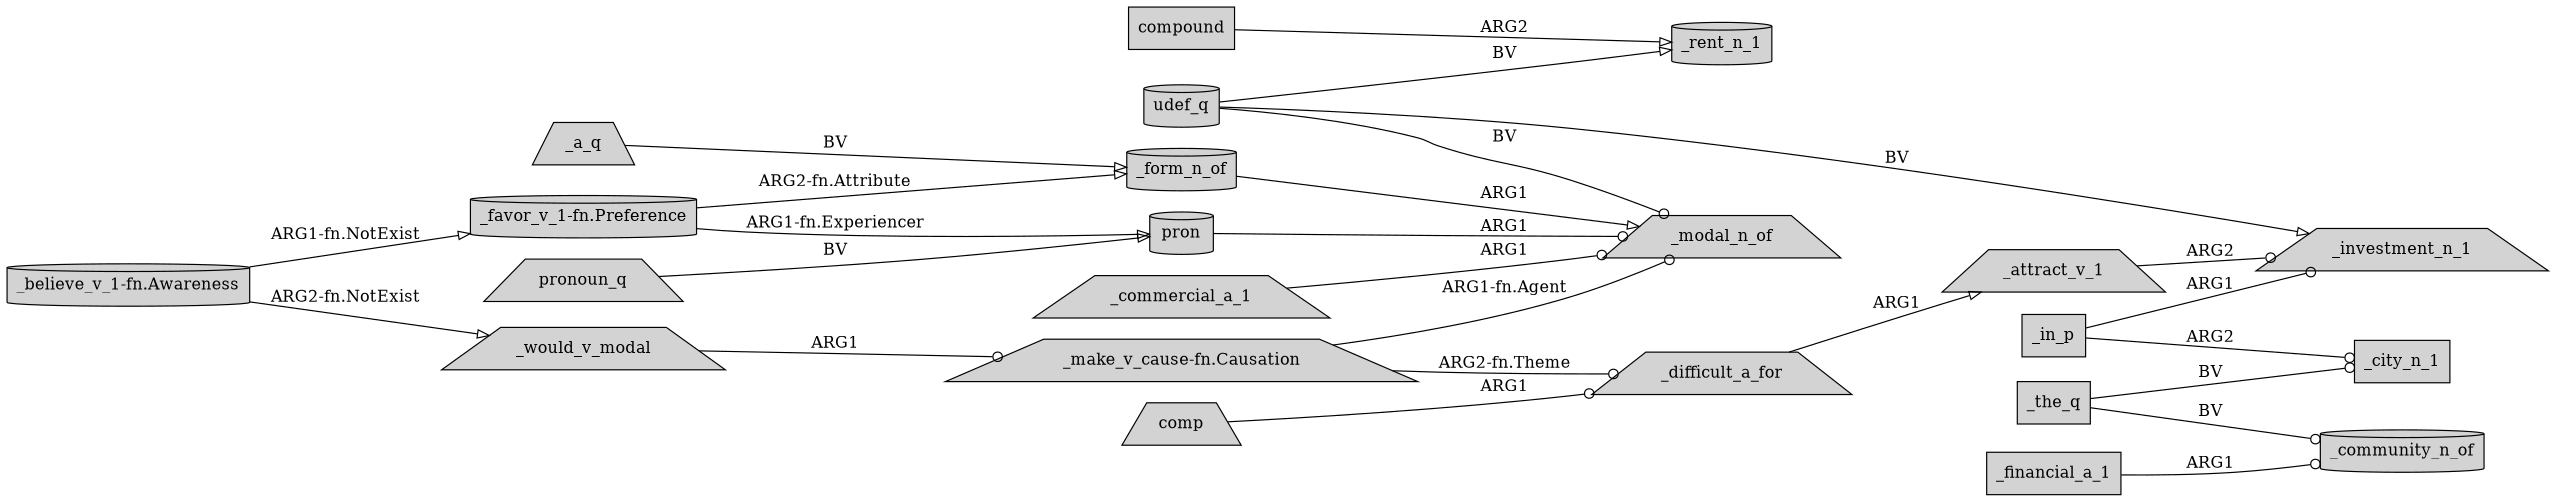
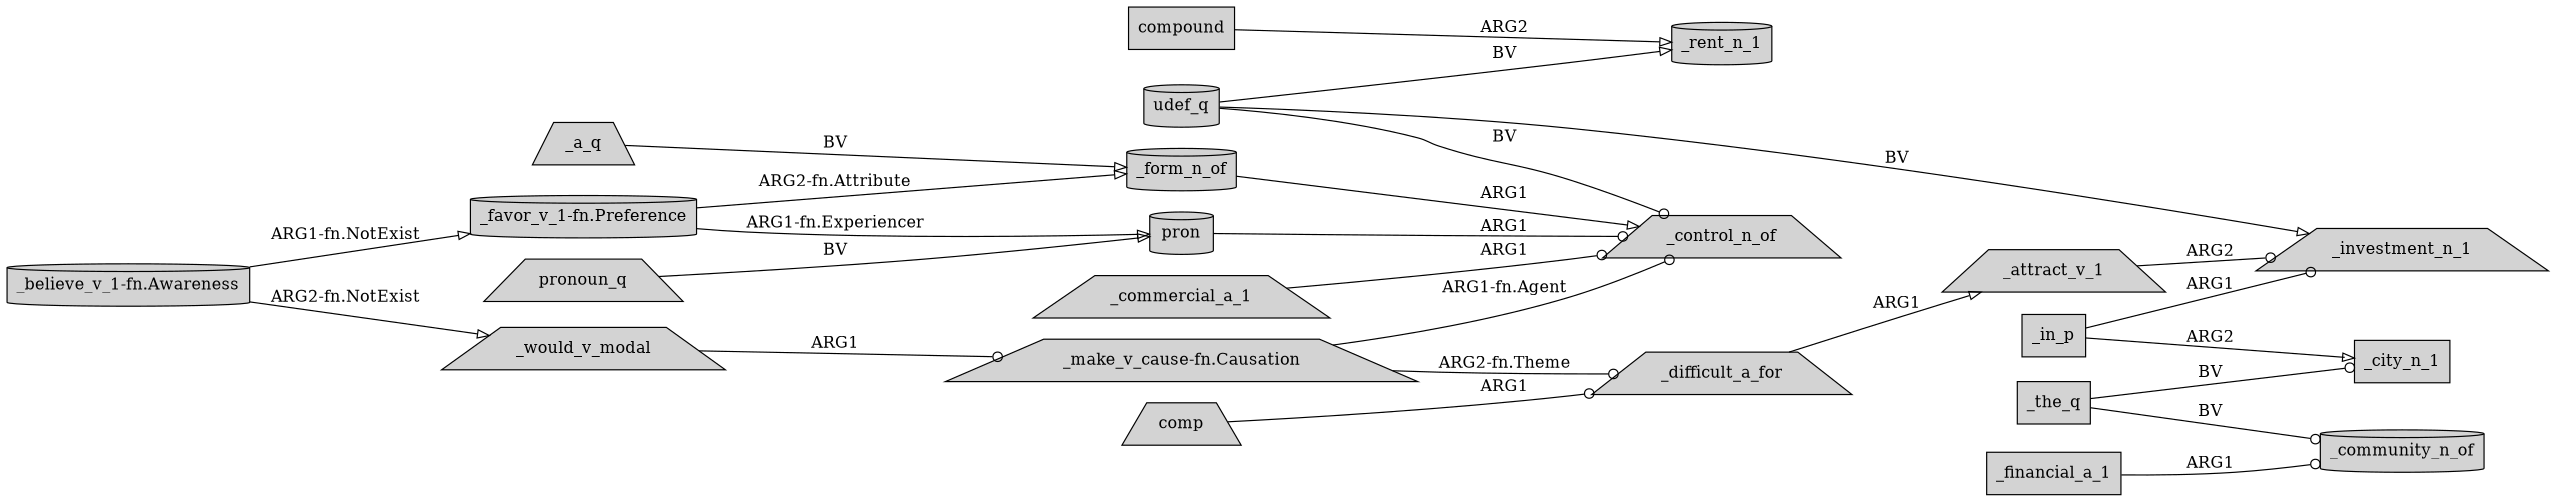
node "_modal_n_of": label "_modal_n_of" -> "_control_n_of"
edge "_in_p" -> "_city_n_1": arrowhead odot -> onormal
